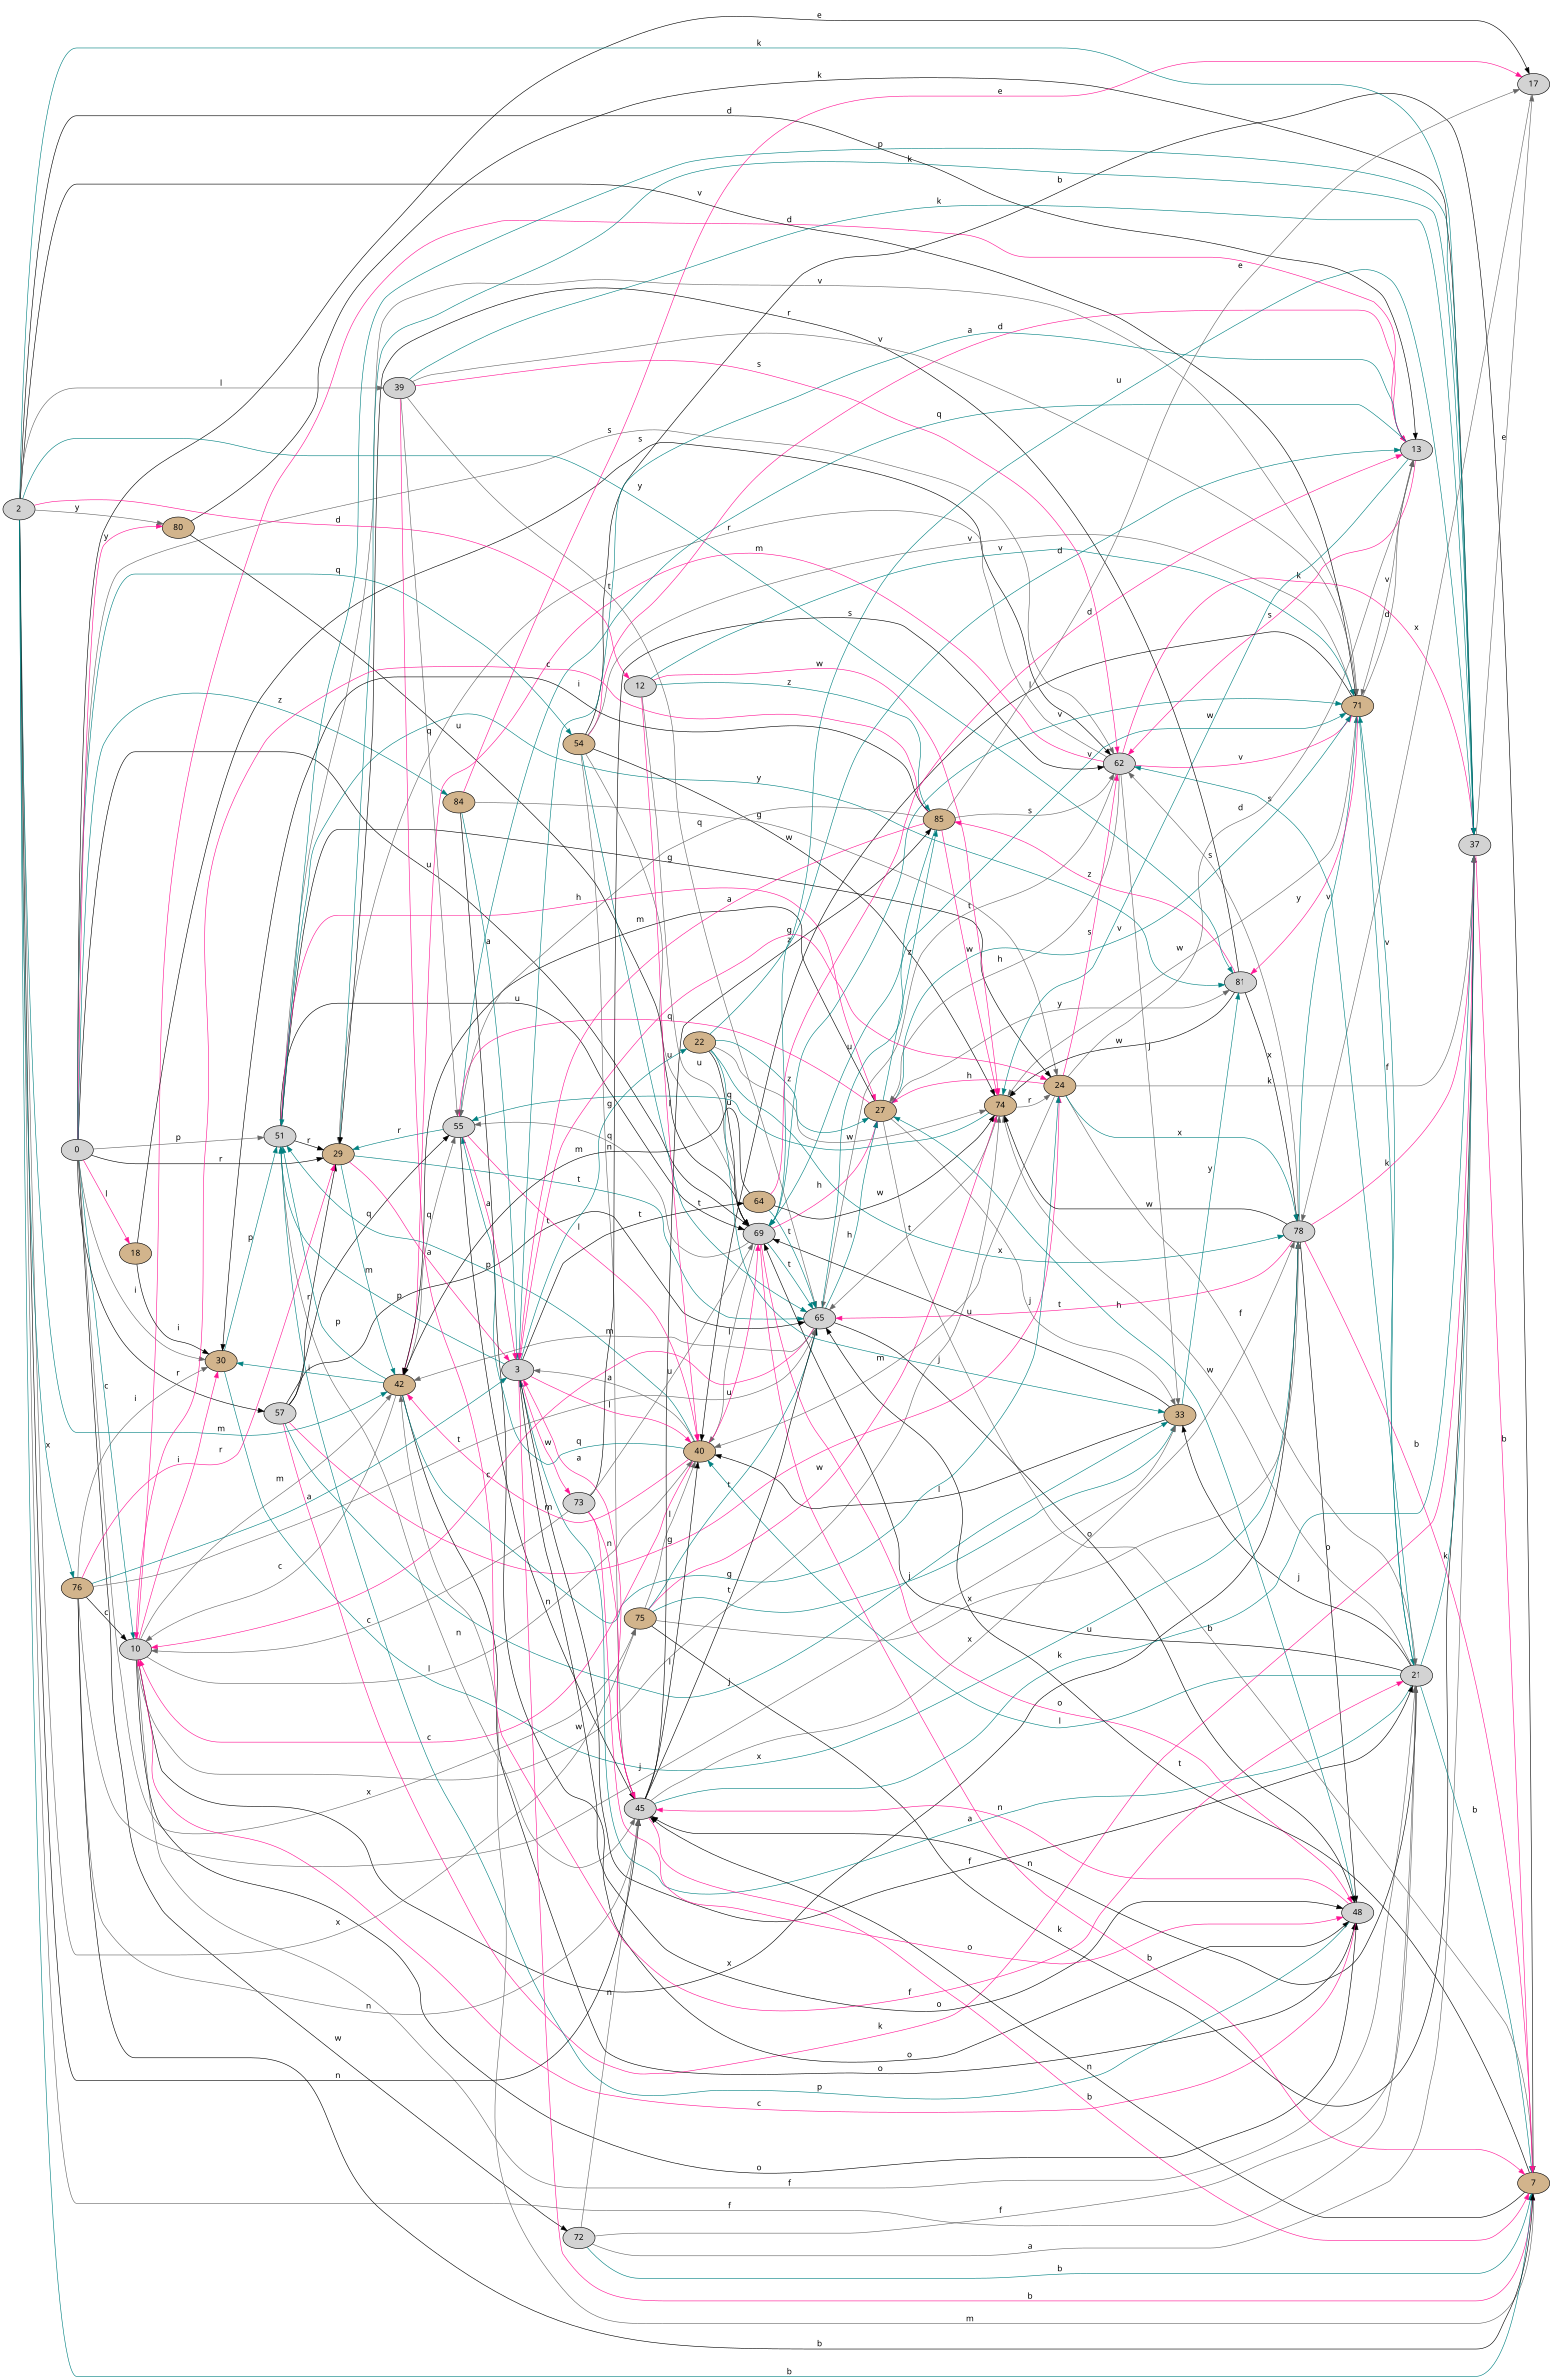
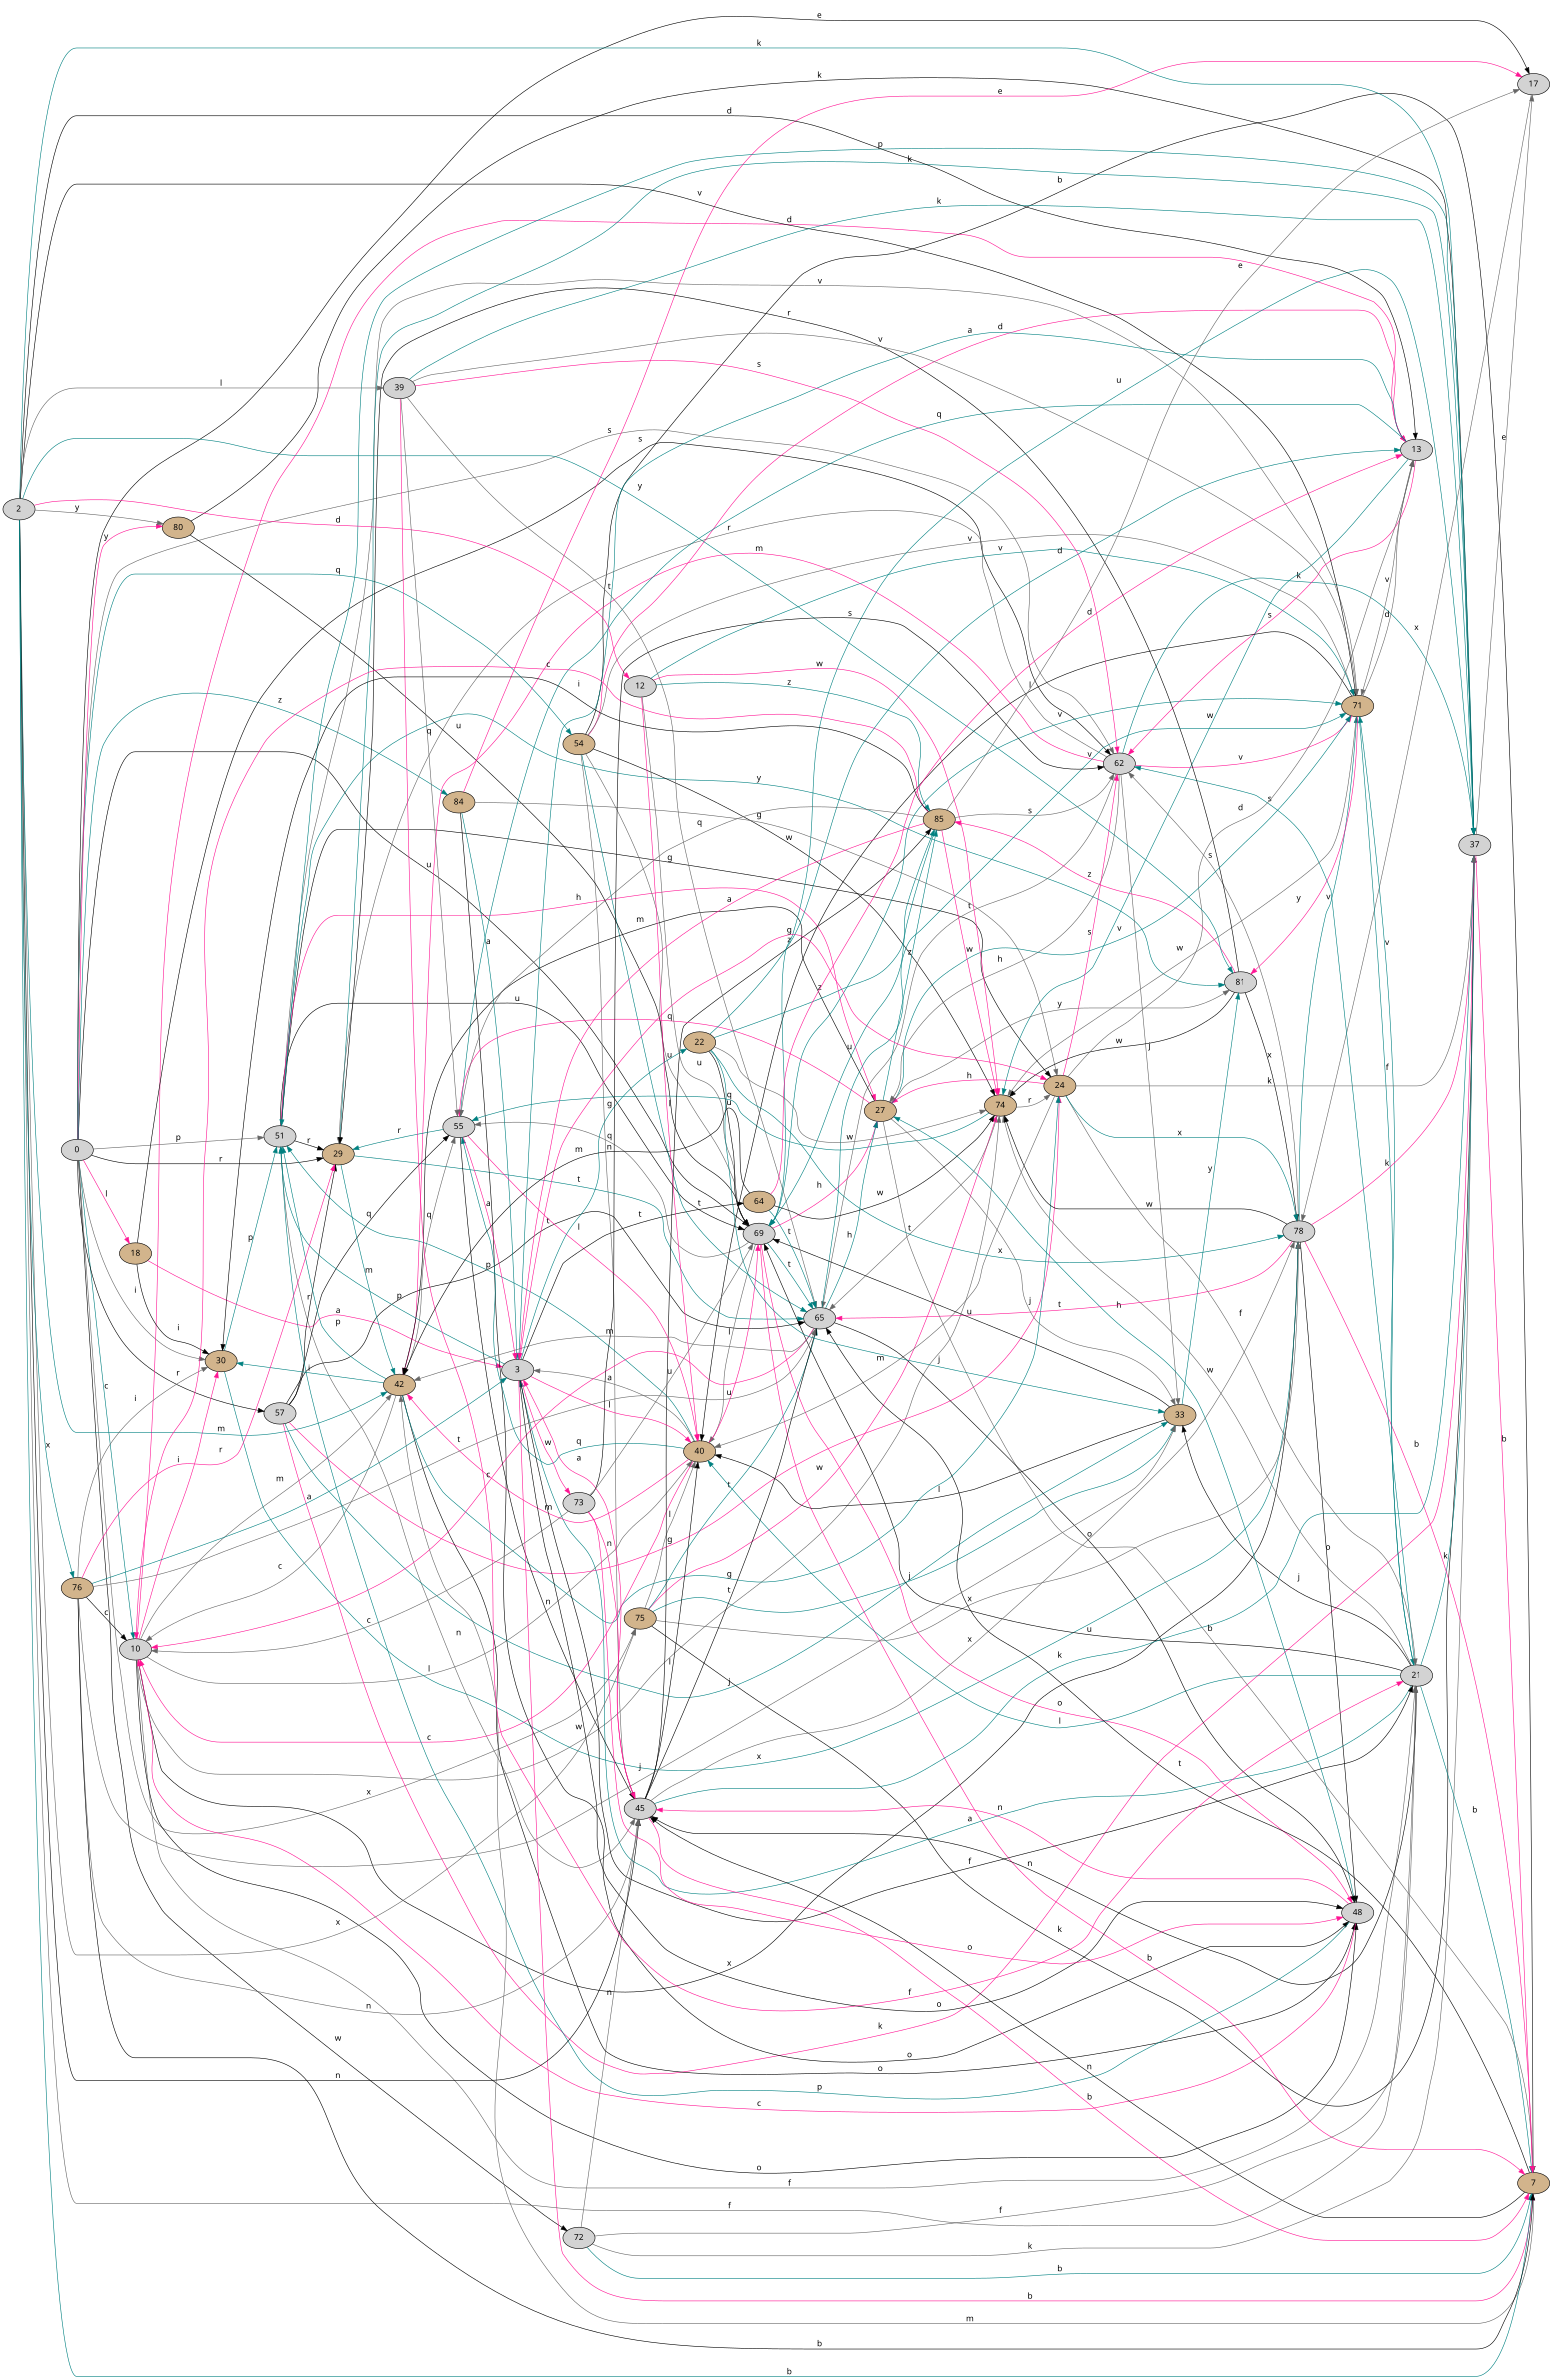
edge "62" -> "37": color deeppink -> teal
edge "22" -> "27": now "22" -> "85"
edge "29" -> "3": now "18" -> "3"
edge "72" -> "37": label "a" -> "k"
